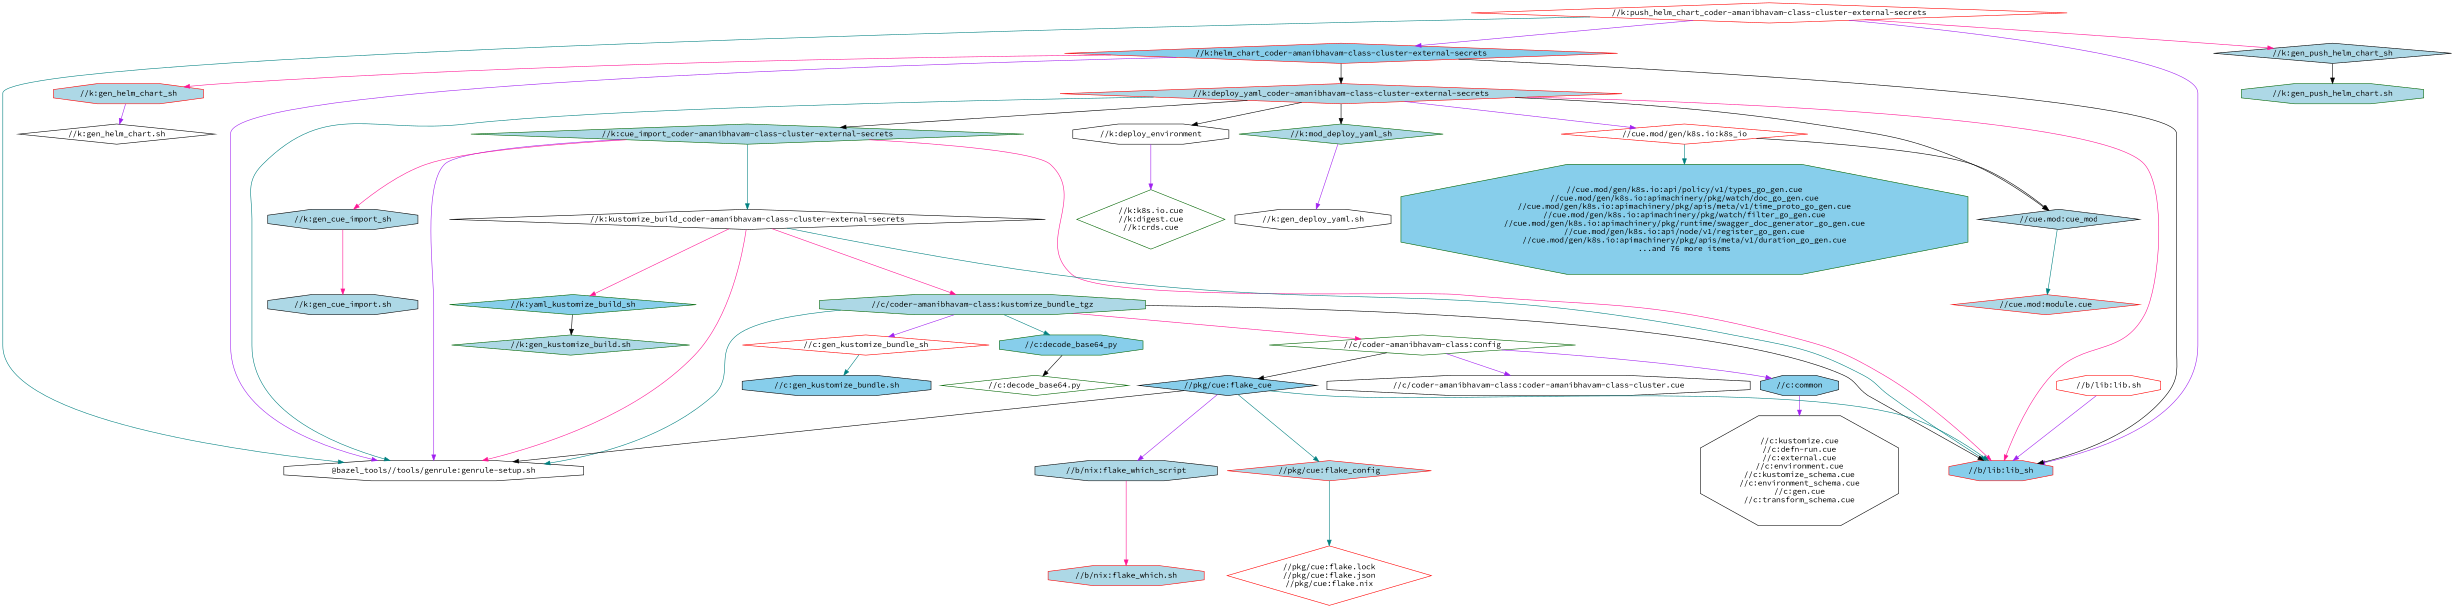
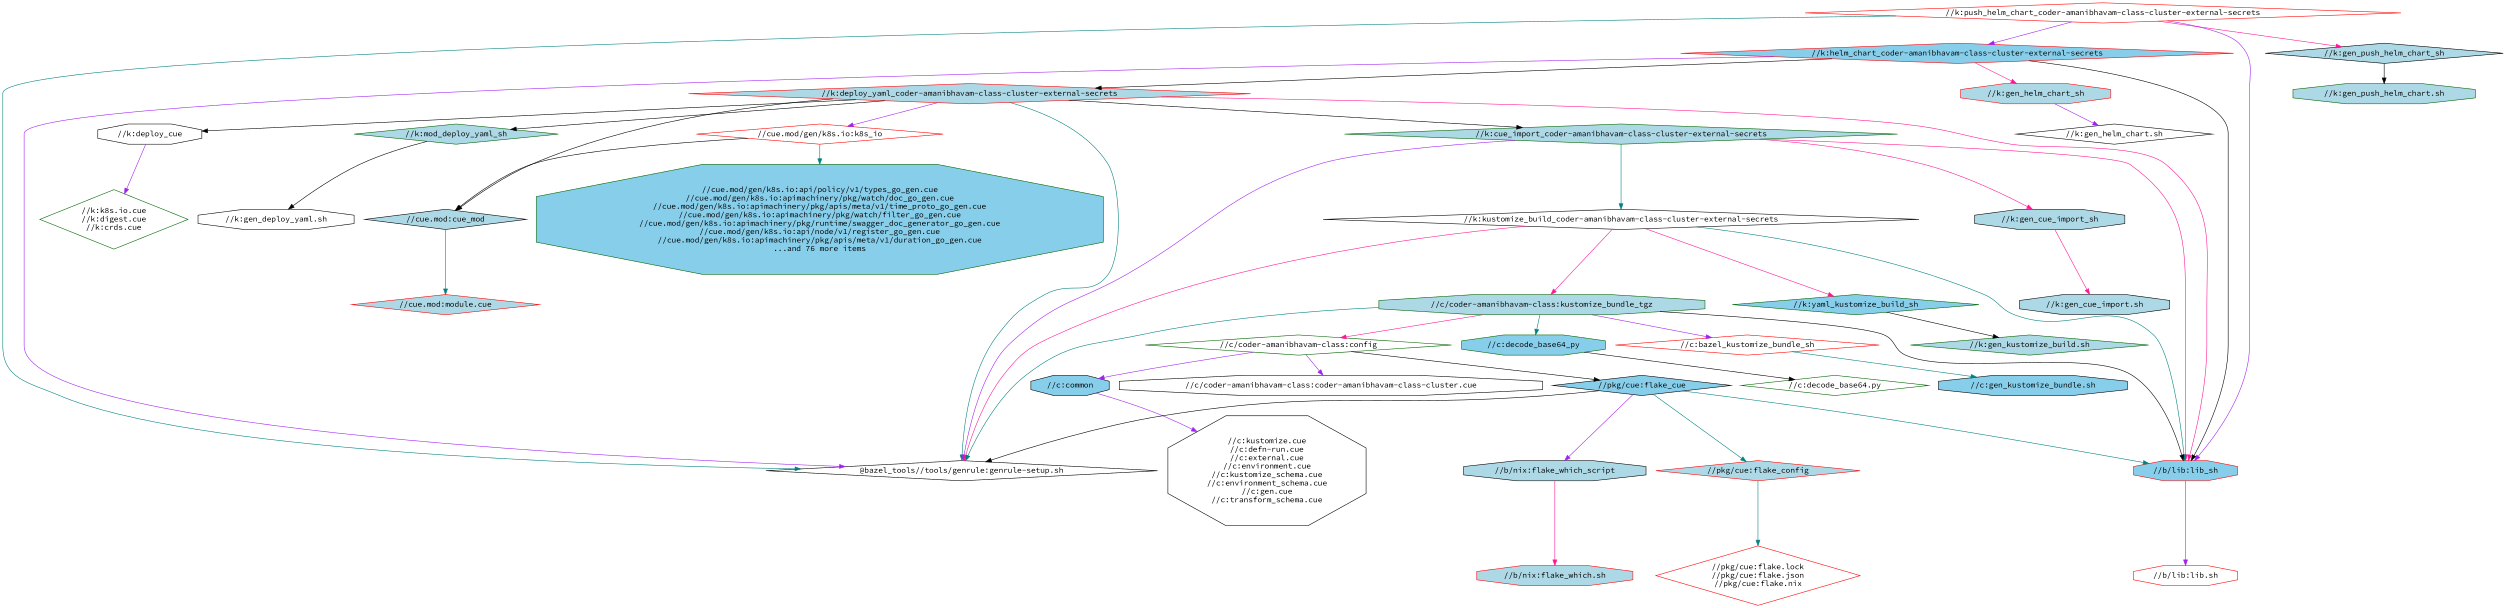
node "//k:deploy_environment": label "//k:deploy_environment" -> "//k:deploy_cue"
edge "//k:mod_deploy_yaml_sh" -> "//k:gen_deploy_yaml.sh": color purple -> black
node "//c:gen_kustomize_bundle_sh": label "//c:gen_kustomize_bundle_sh" -> "//c:bazel_kustomize_bundle_sh"
edge "//b/lib:lib.sh" -> "//b/lib:lib_sh": reversed
node "@bazel_tools//tools/genrule:genrule-setup.sh": shape octagon -> diamond
